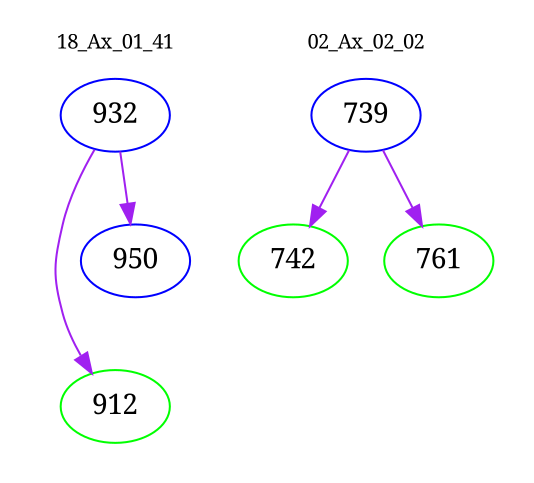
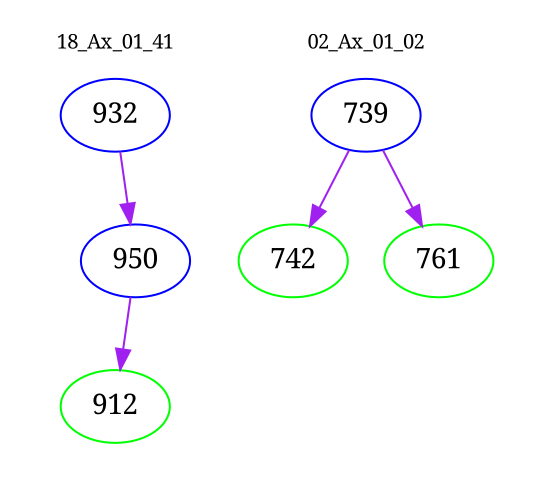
cluster "02_Ax_02_02": label "02_Ax_02_02" -> "02_Ax_01_02"
edge "932" -> "912": now "950" -> "912"
